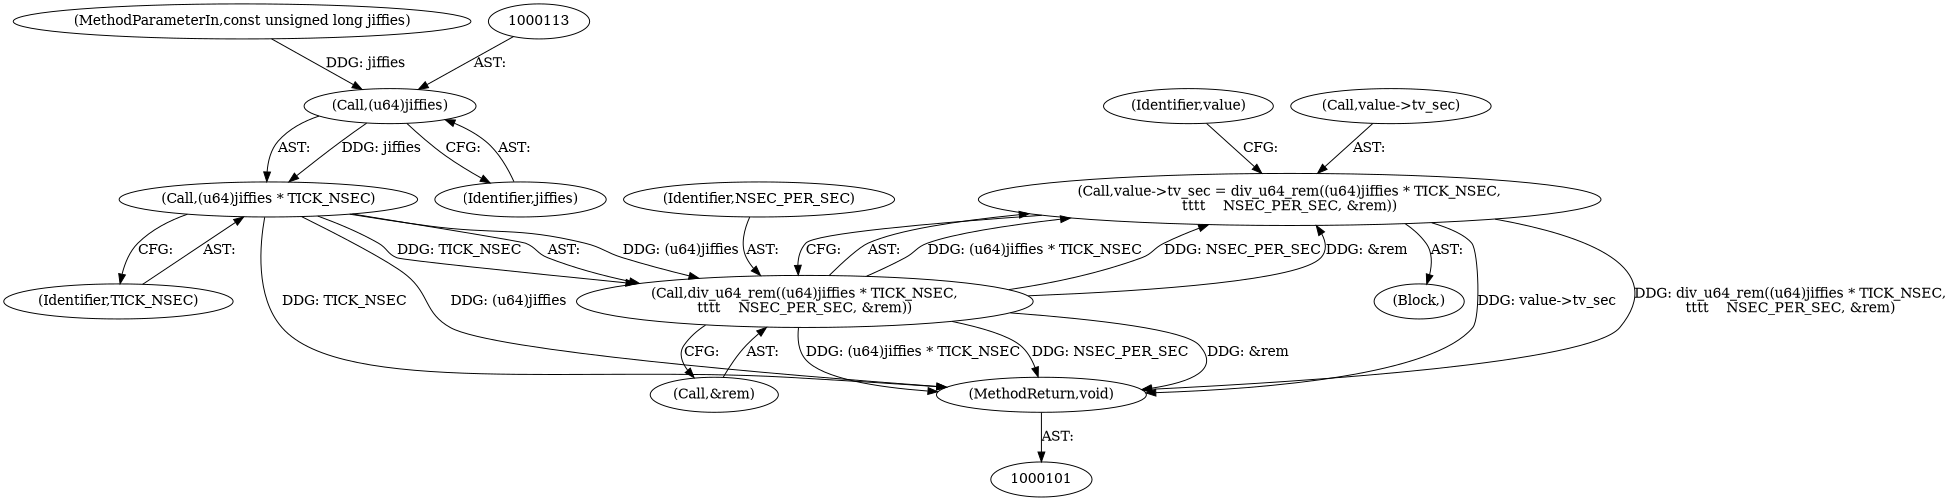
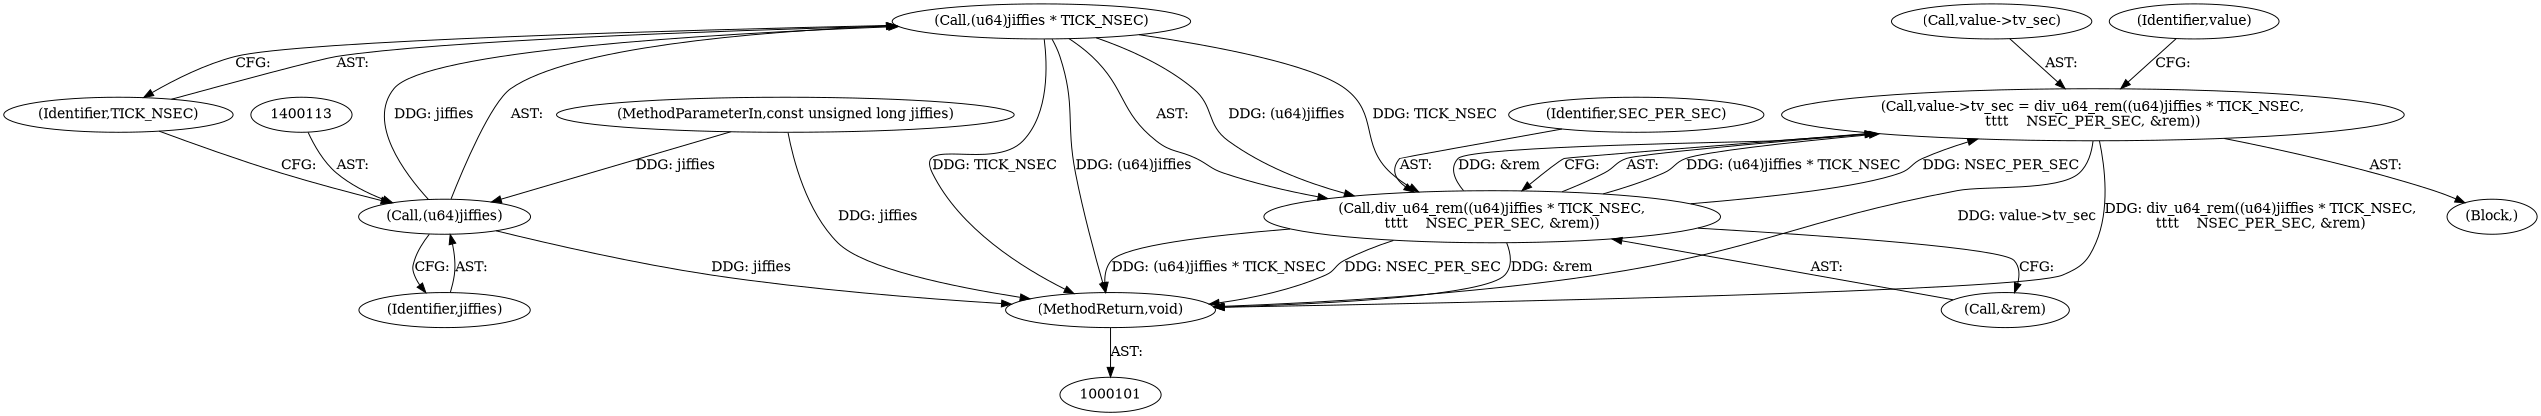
node "1000113": label "1000113" -> "1400113"
edge "(Identifier,TICK_NSEC)" -> "(Call,(u64)jiffies)": added, label "CFG:"
node "(Identifier,NSEC_PER_SEC)": label "(Identifier,NSEC_PER_SEC)" -> "(Identifier,SEC_PER_SEC)"
edge "(MethodParameterIn,const unsigned long jiffies)" -> "(MethodReturn,void)": added, label "DDG: jiffies"
edge "(Call,(u64)jiffies)" -> "(MethodReturn,void)": added, label "DDG: jiffies"
